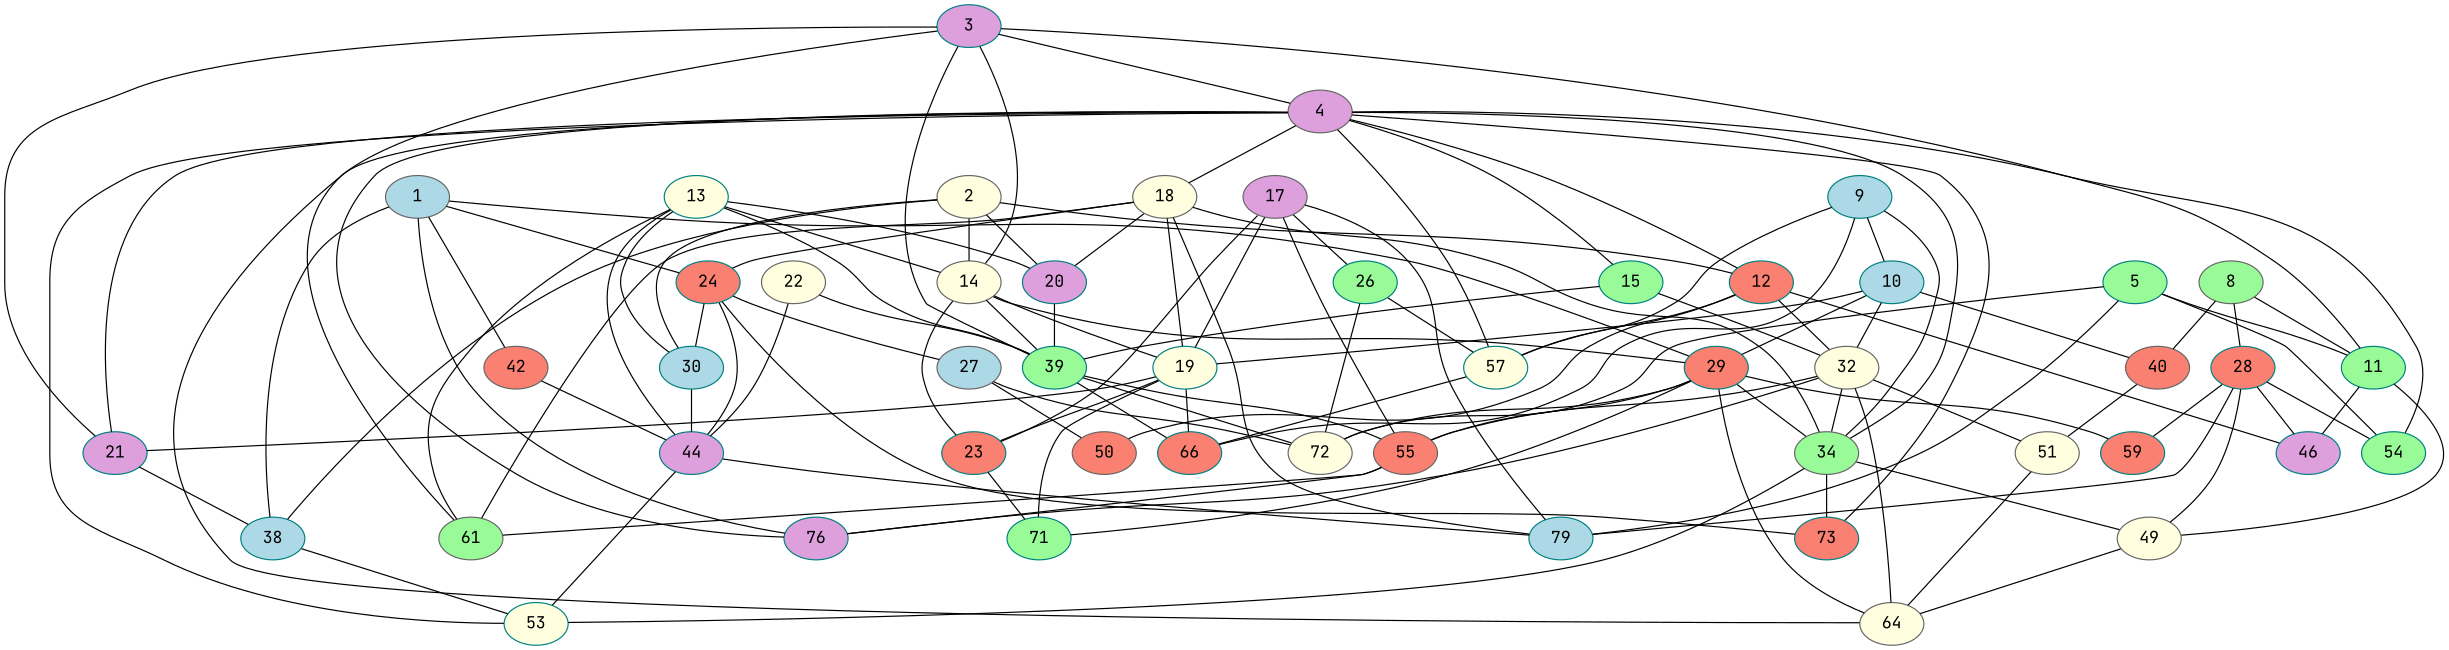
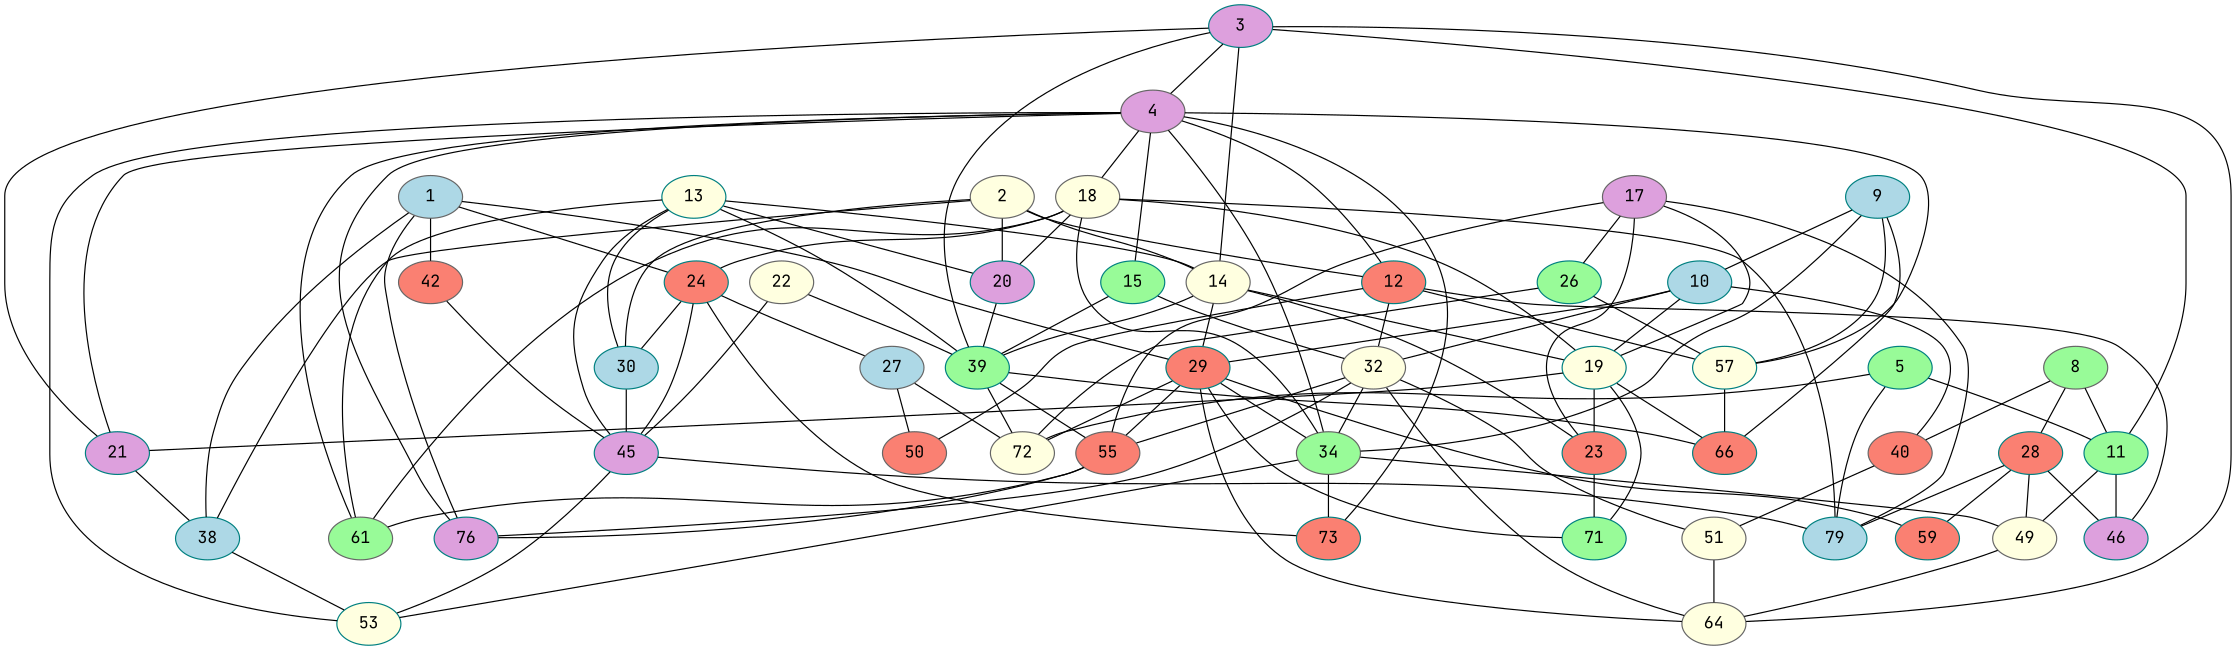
node "44": label "44" -> "45"
node "54": removed
